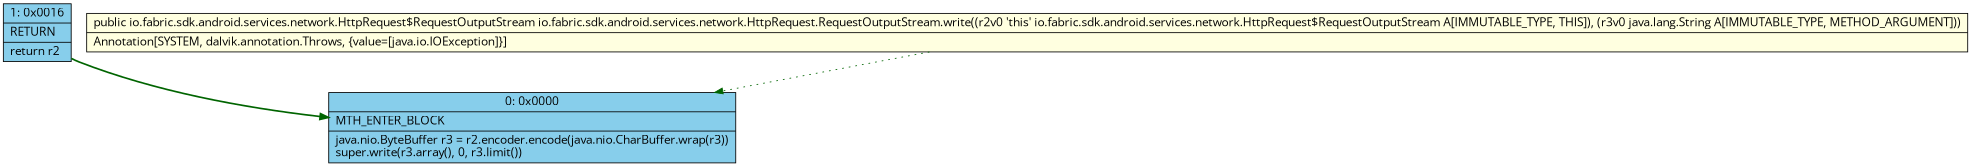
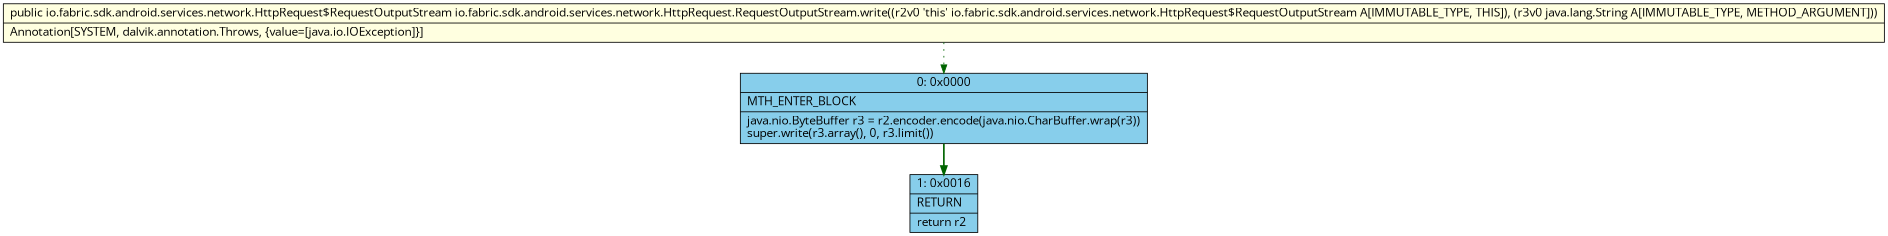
edge "1: 0x0016" -> "0: 0x0000": reversed
